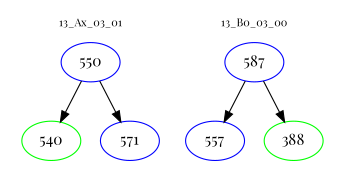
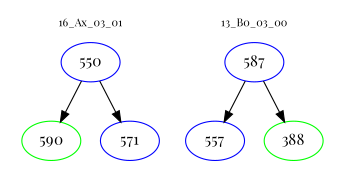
cluster "13_Ax_03_01": label "13_Ax_03_01" -> "16_Ax_03_01"
node "540": label "540" -> "590"
